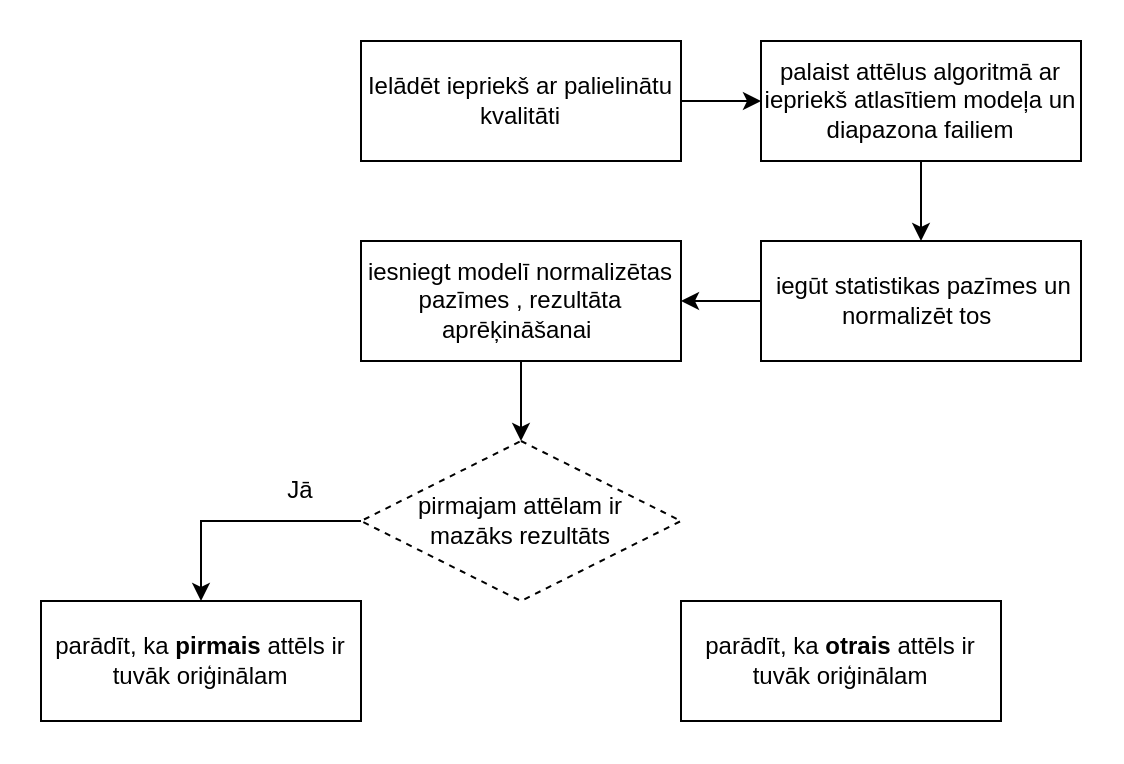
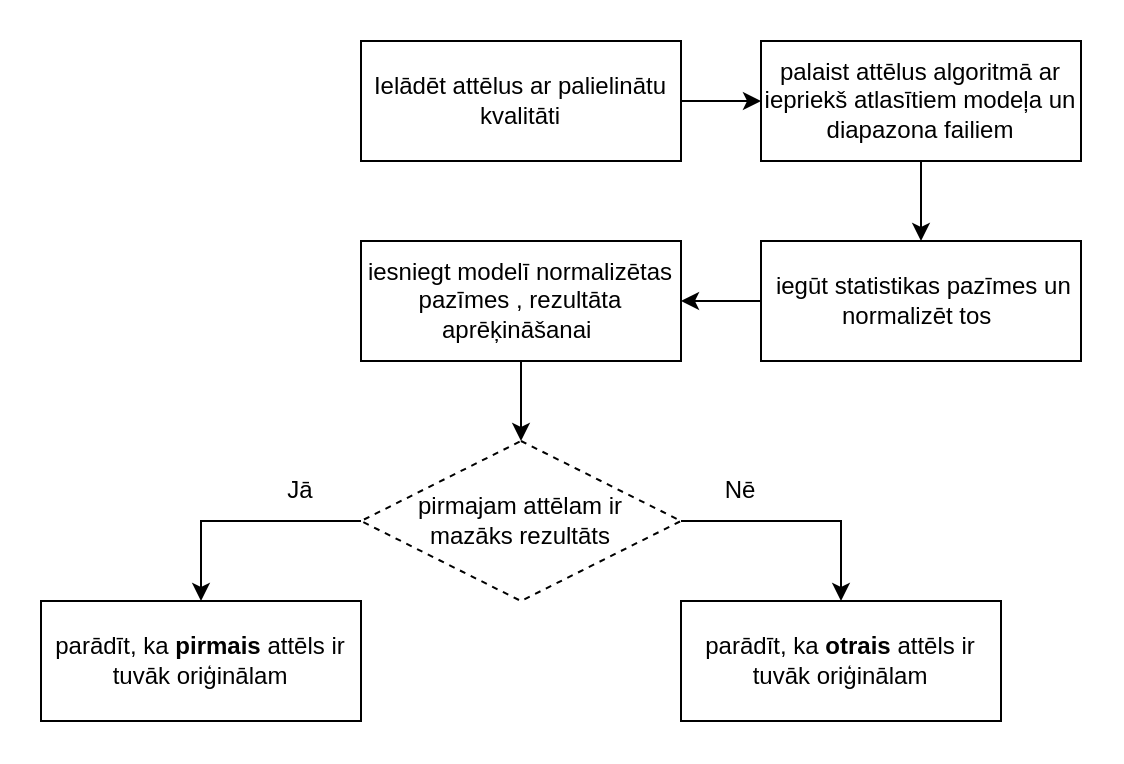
node "Ielādēt iepriekš ar palielinātu kvalitāti": label "Ielādēt iepriekš ar palielinātu kvalitāti" -> "Ielādēt attēlus ar palielinātu kvalitāti"
node "Nē": added
edge "pirmajam attēlam ir mazāks rezultāts" -> "parādīt, ka otrais attēls ir tuvāk oriģinālam": added
